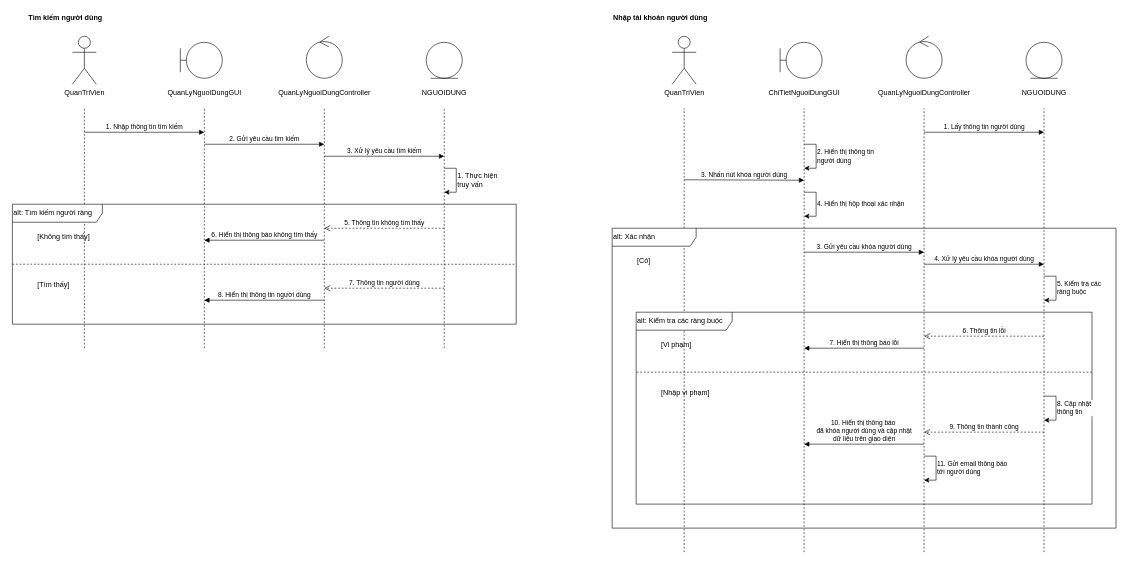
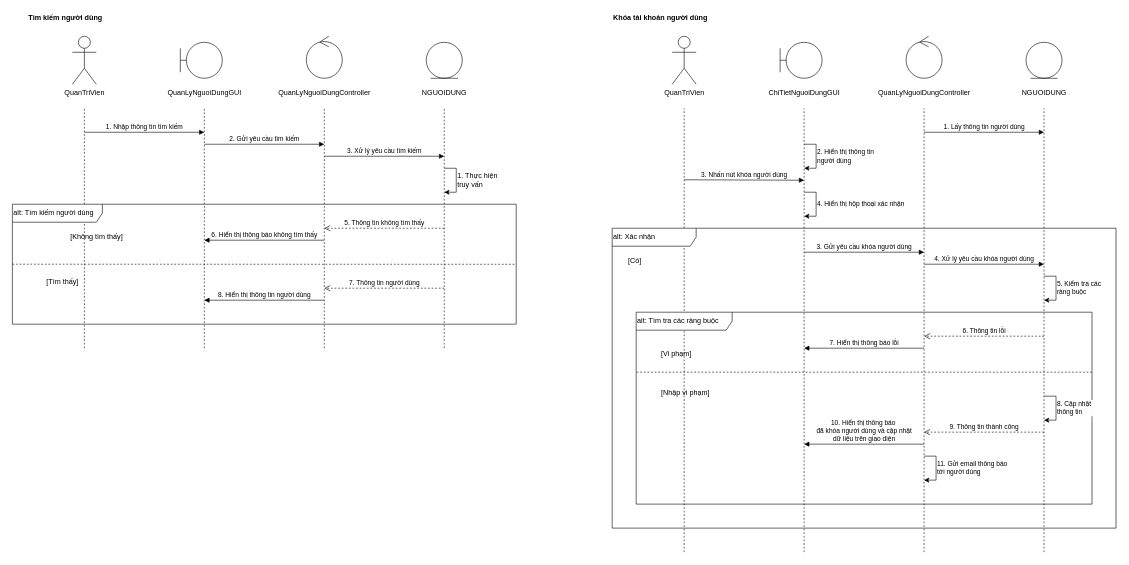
node "Nhập tài khoản người dùng": label "Nhập tài khoản người dùng" -> "Khóa tài khoản người dùng"
node "alt: Tìm kiếm người ràng": label "alt: Tìm kiếm người ràng" -> "alt: Tìm kiếm người dùng"
node "[Không tìm thấy]": moved (54, 237) -> (87, 237)
node "[Có]": moved (654, 261) -> (645, 261)
node "[Tìm thấy]": moved (54, 285) -> (63, 282)
node "alt: Kiểm tra các ràng buộc": label "alt: Kiểm tra các ràng buộc" -> "alt: Tìm tra các ràng buộc"
node "[Vi phạm]": moved (678, 345) -> (678, 354)
